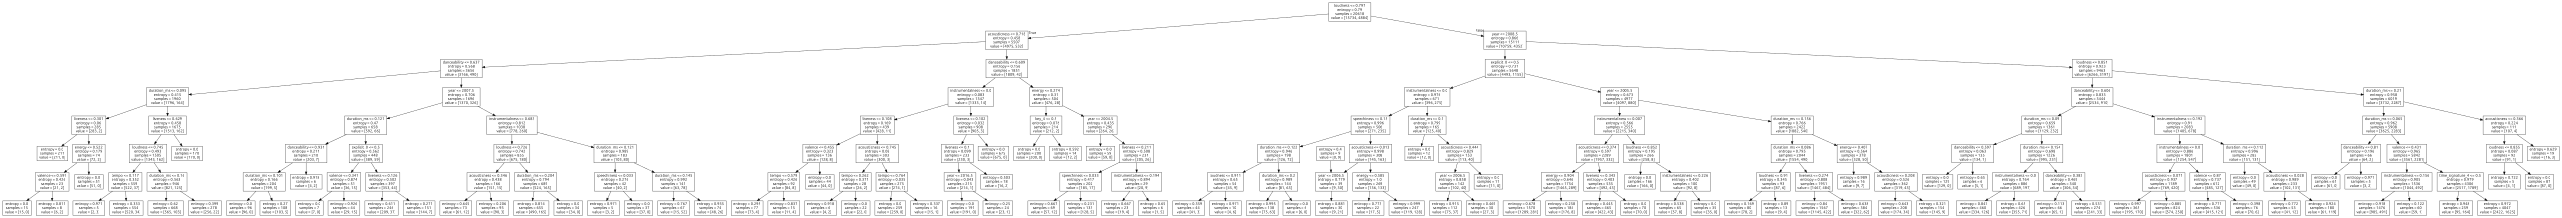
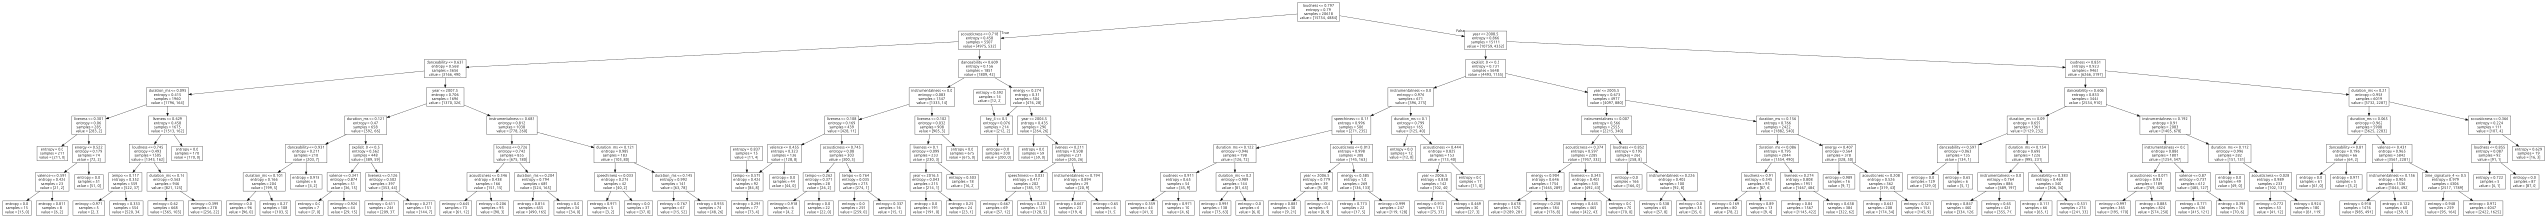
edge "key_4 <= 0.5 entropy = 0.076 samples = 214 value = [212, 2]" -> "entropy = 0.592 samples = 14 value = [12, 2]": reversed
edge "entropy = 0.4 samples = 9 value = [0, 9]" -> "year <= 2006.5 entropy = 0.779 samples = 39 value = [9, 30]": reversed
edge "tempo <= 0.579 entropy = 0.426 samples = 92 value = [84, 8]" -> "entropy = 0.837 samples = 15 value = [11, 4]": reversed
